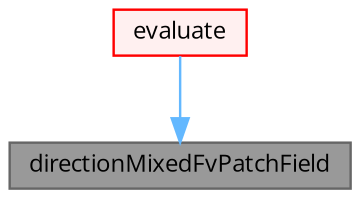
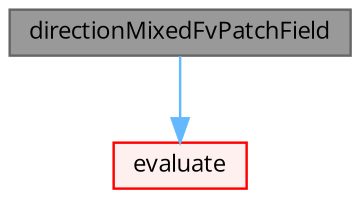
edge "evaluate" -> "directionMixedFvPatchField": reversed
